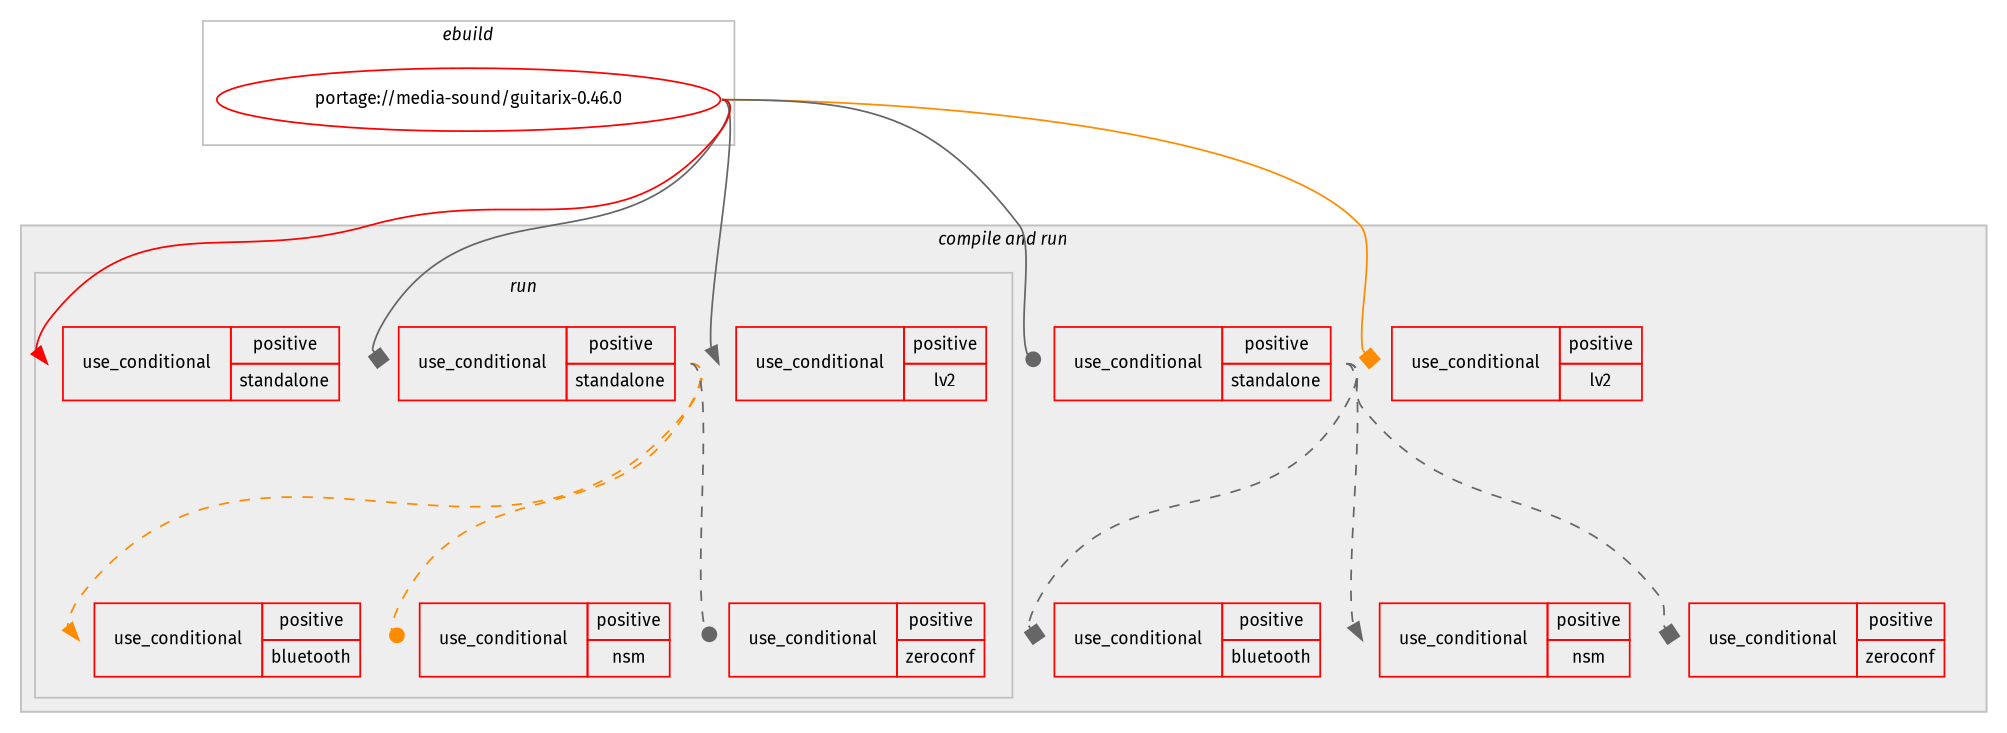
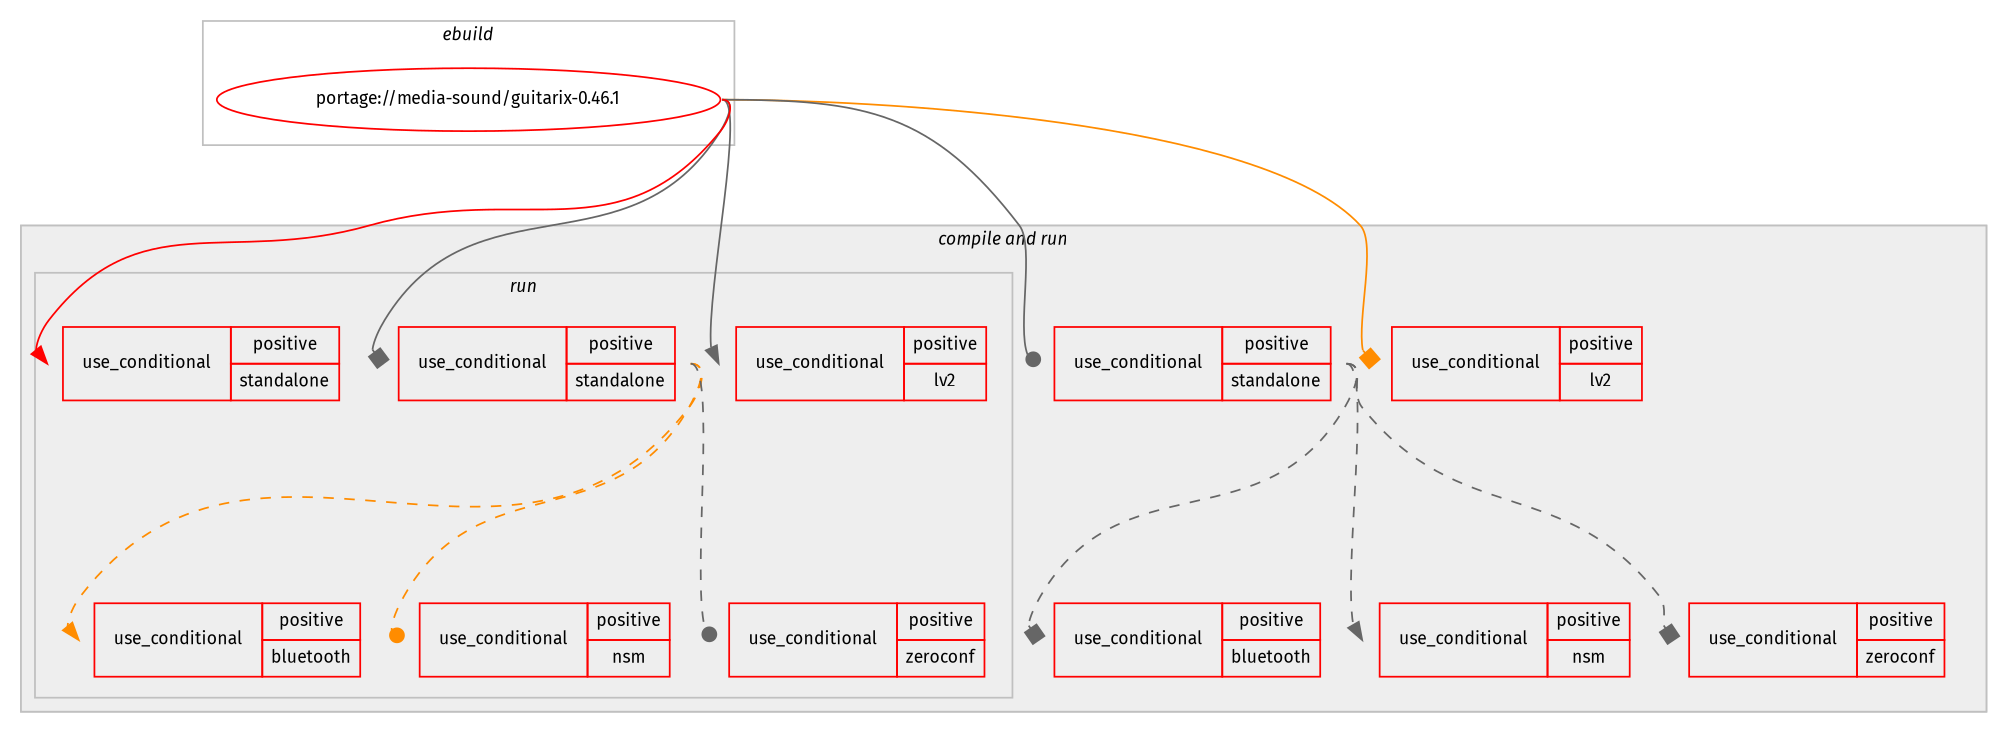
node "portage://media-sound/guitarix-0.46.0": label "portage://media-sound/guitarix-0.46.0" -> "portage://media-sound/guitarix-0.46.1"
